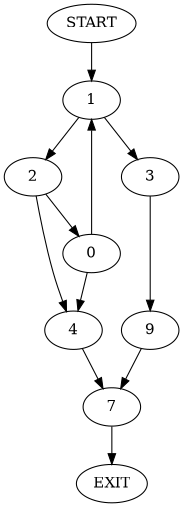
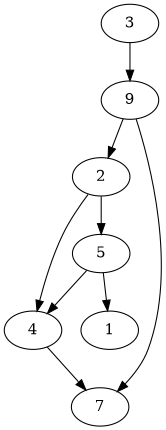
node "START": removed
edge "1" -> "2": now "9" -> "2"
edge "1" -> "3": removed
node "0": label "0" -> "5"
node "EXIT": removed
